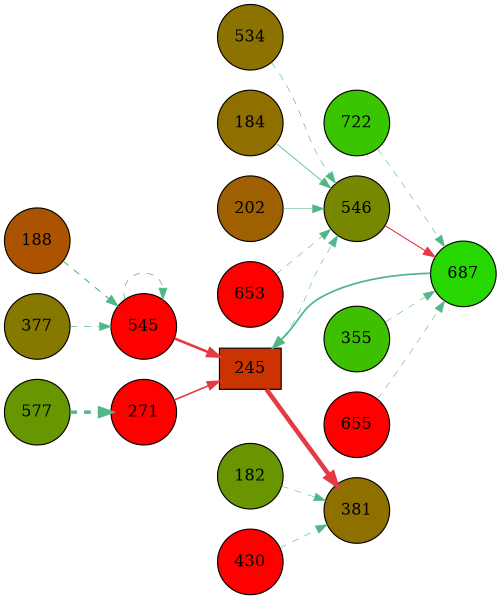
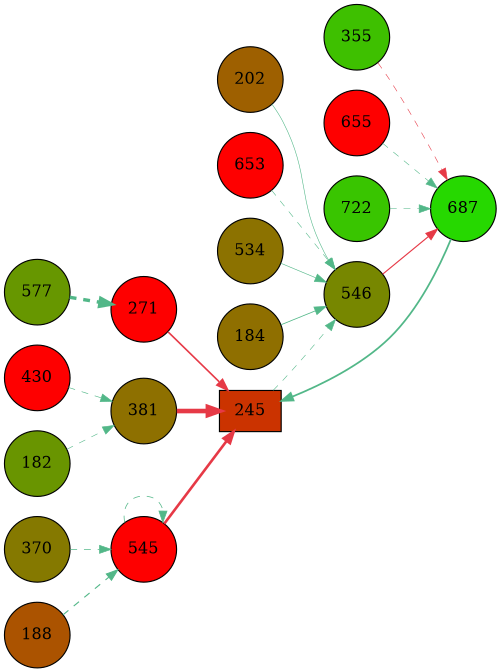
edge "534" -> "546": style dashed -> solid
edge "355" -> "687": color #52b788 -> #e63946
node "377": label "377" -> "370"
edge "245" -> "381": reversed
